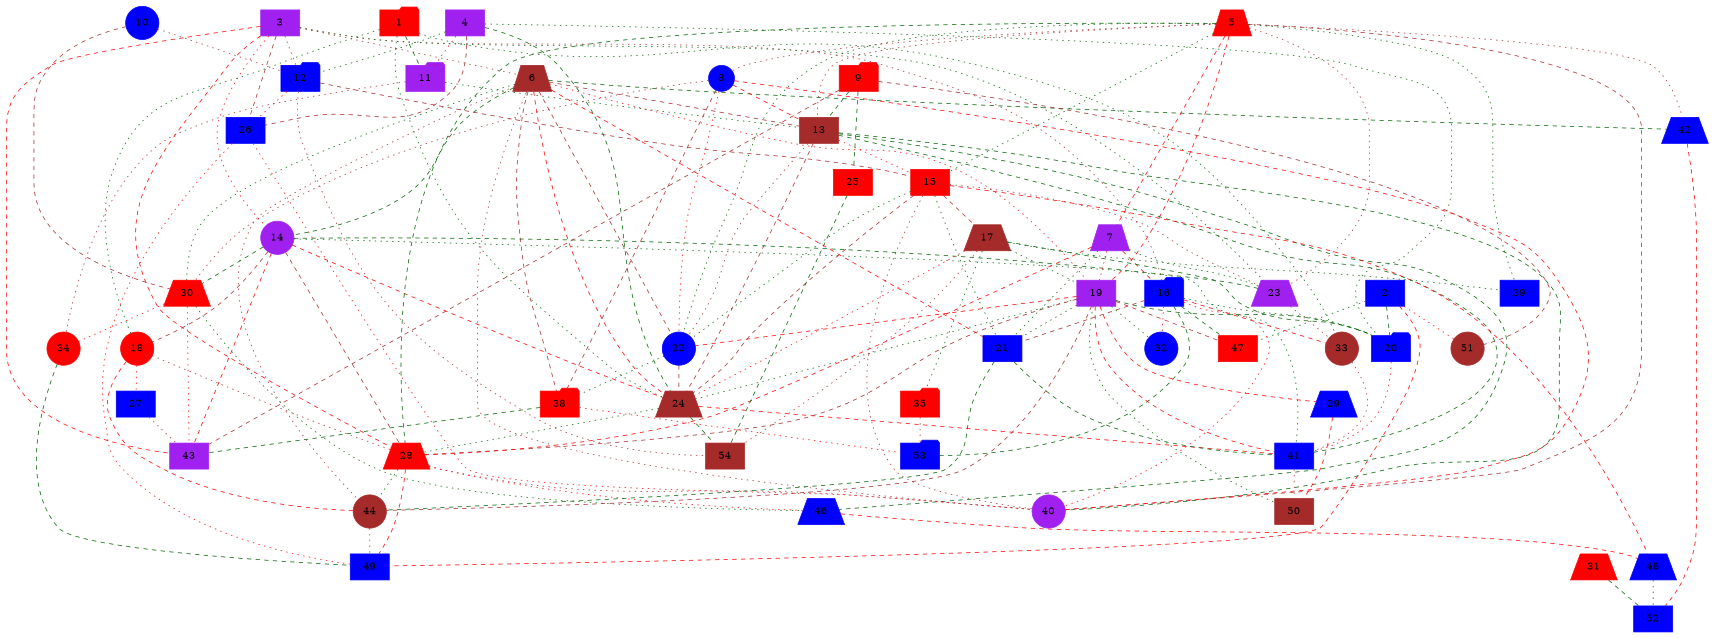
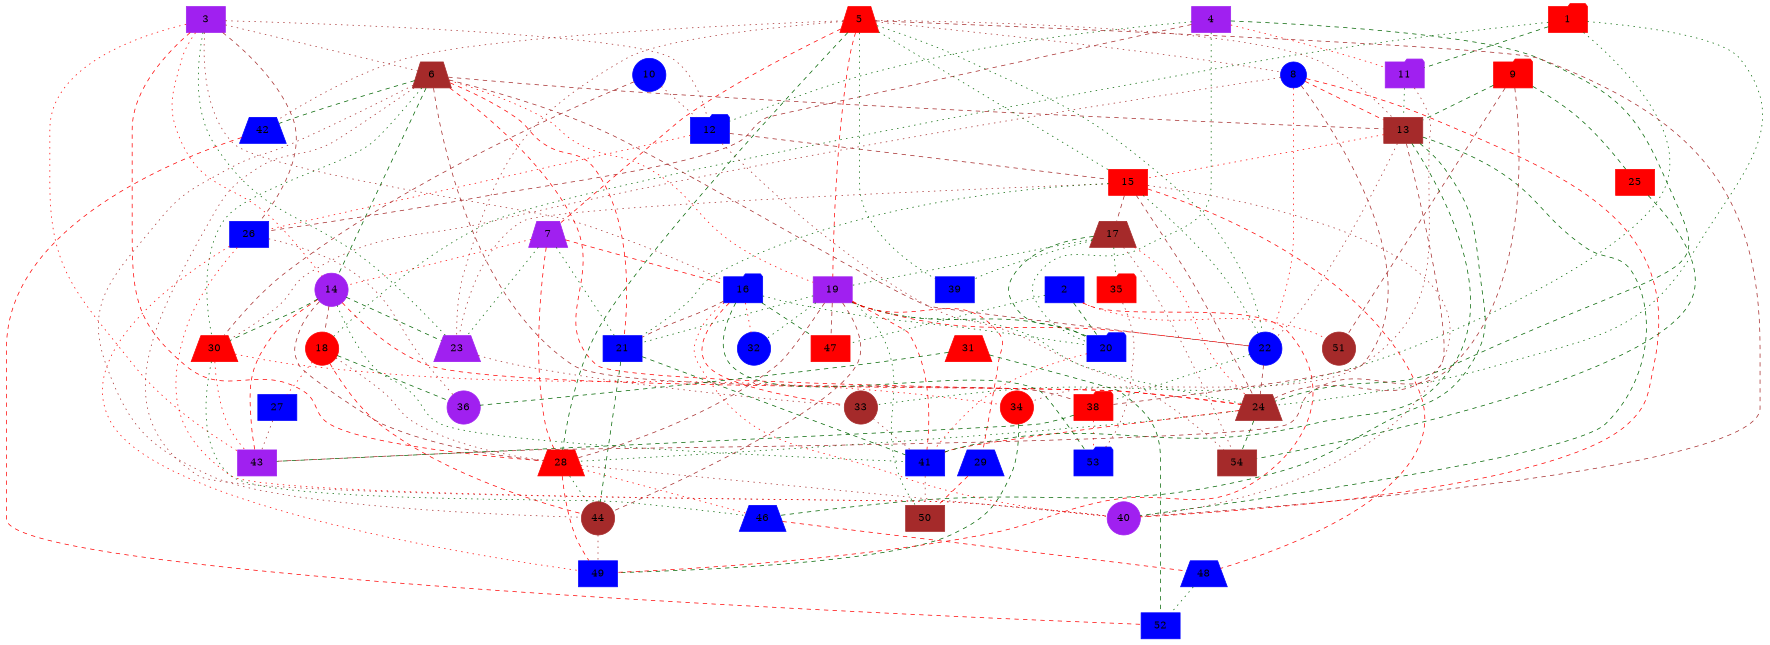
edge "3" -- "43": style dashed -> dotted
edge "7" -- "19": now "7" -- "14"
node "36": added
